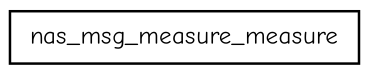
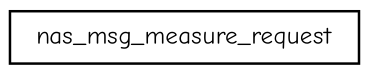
node "nas_msg_measure_measure": label "nas_msg_measure_measure" -> "nas_msg_measure_request"
